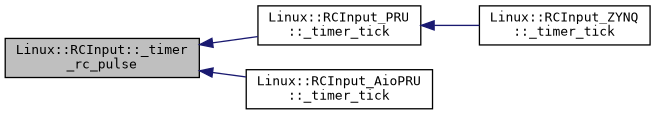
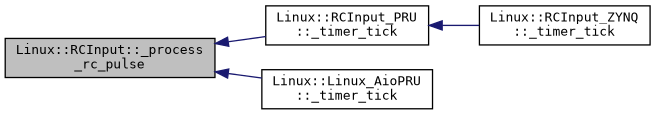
node "Linux::RCInput::_timer _rc_pulse": label "Linux::RCInput::_timer _rc_pulse" -> "Linux::RCInput::_process _rc_pulse"
node "Linux::RCInput_AioPRU ::_timer_tick": label "Linux::RCInput_AioPRU ::_timer_tick" -> "Linux::Linux_AioPRU ::_timer_tick"
